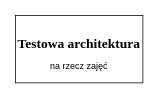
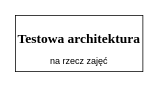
node "Testowa architektura na rzecz zajęć": size 128x68 -> 128x56
